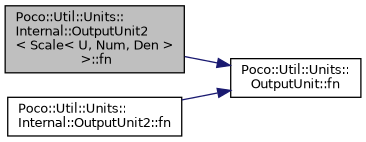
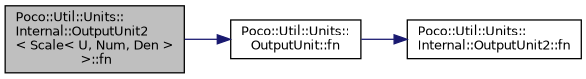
edge "Poco::Util::Units:: Internal::OutputUnit2::fn" -> "Poco::Util::Units:: OutputUnit::fn": reversed
